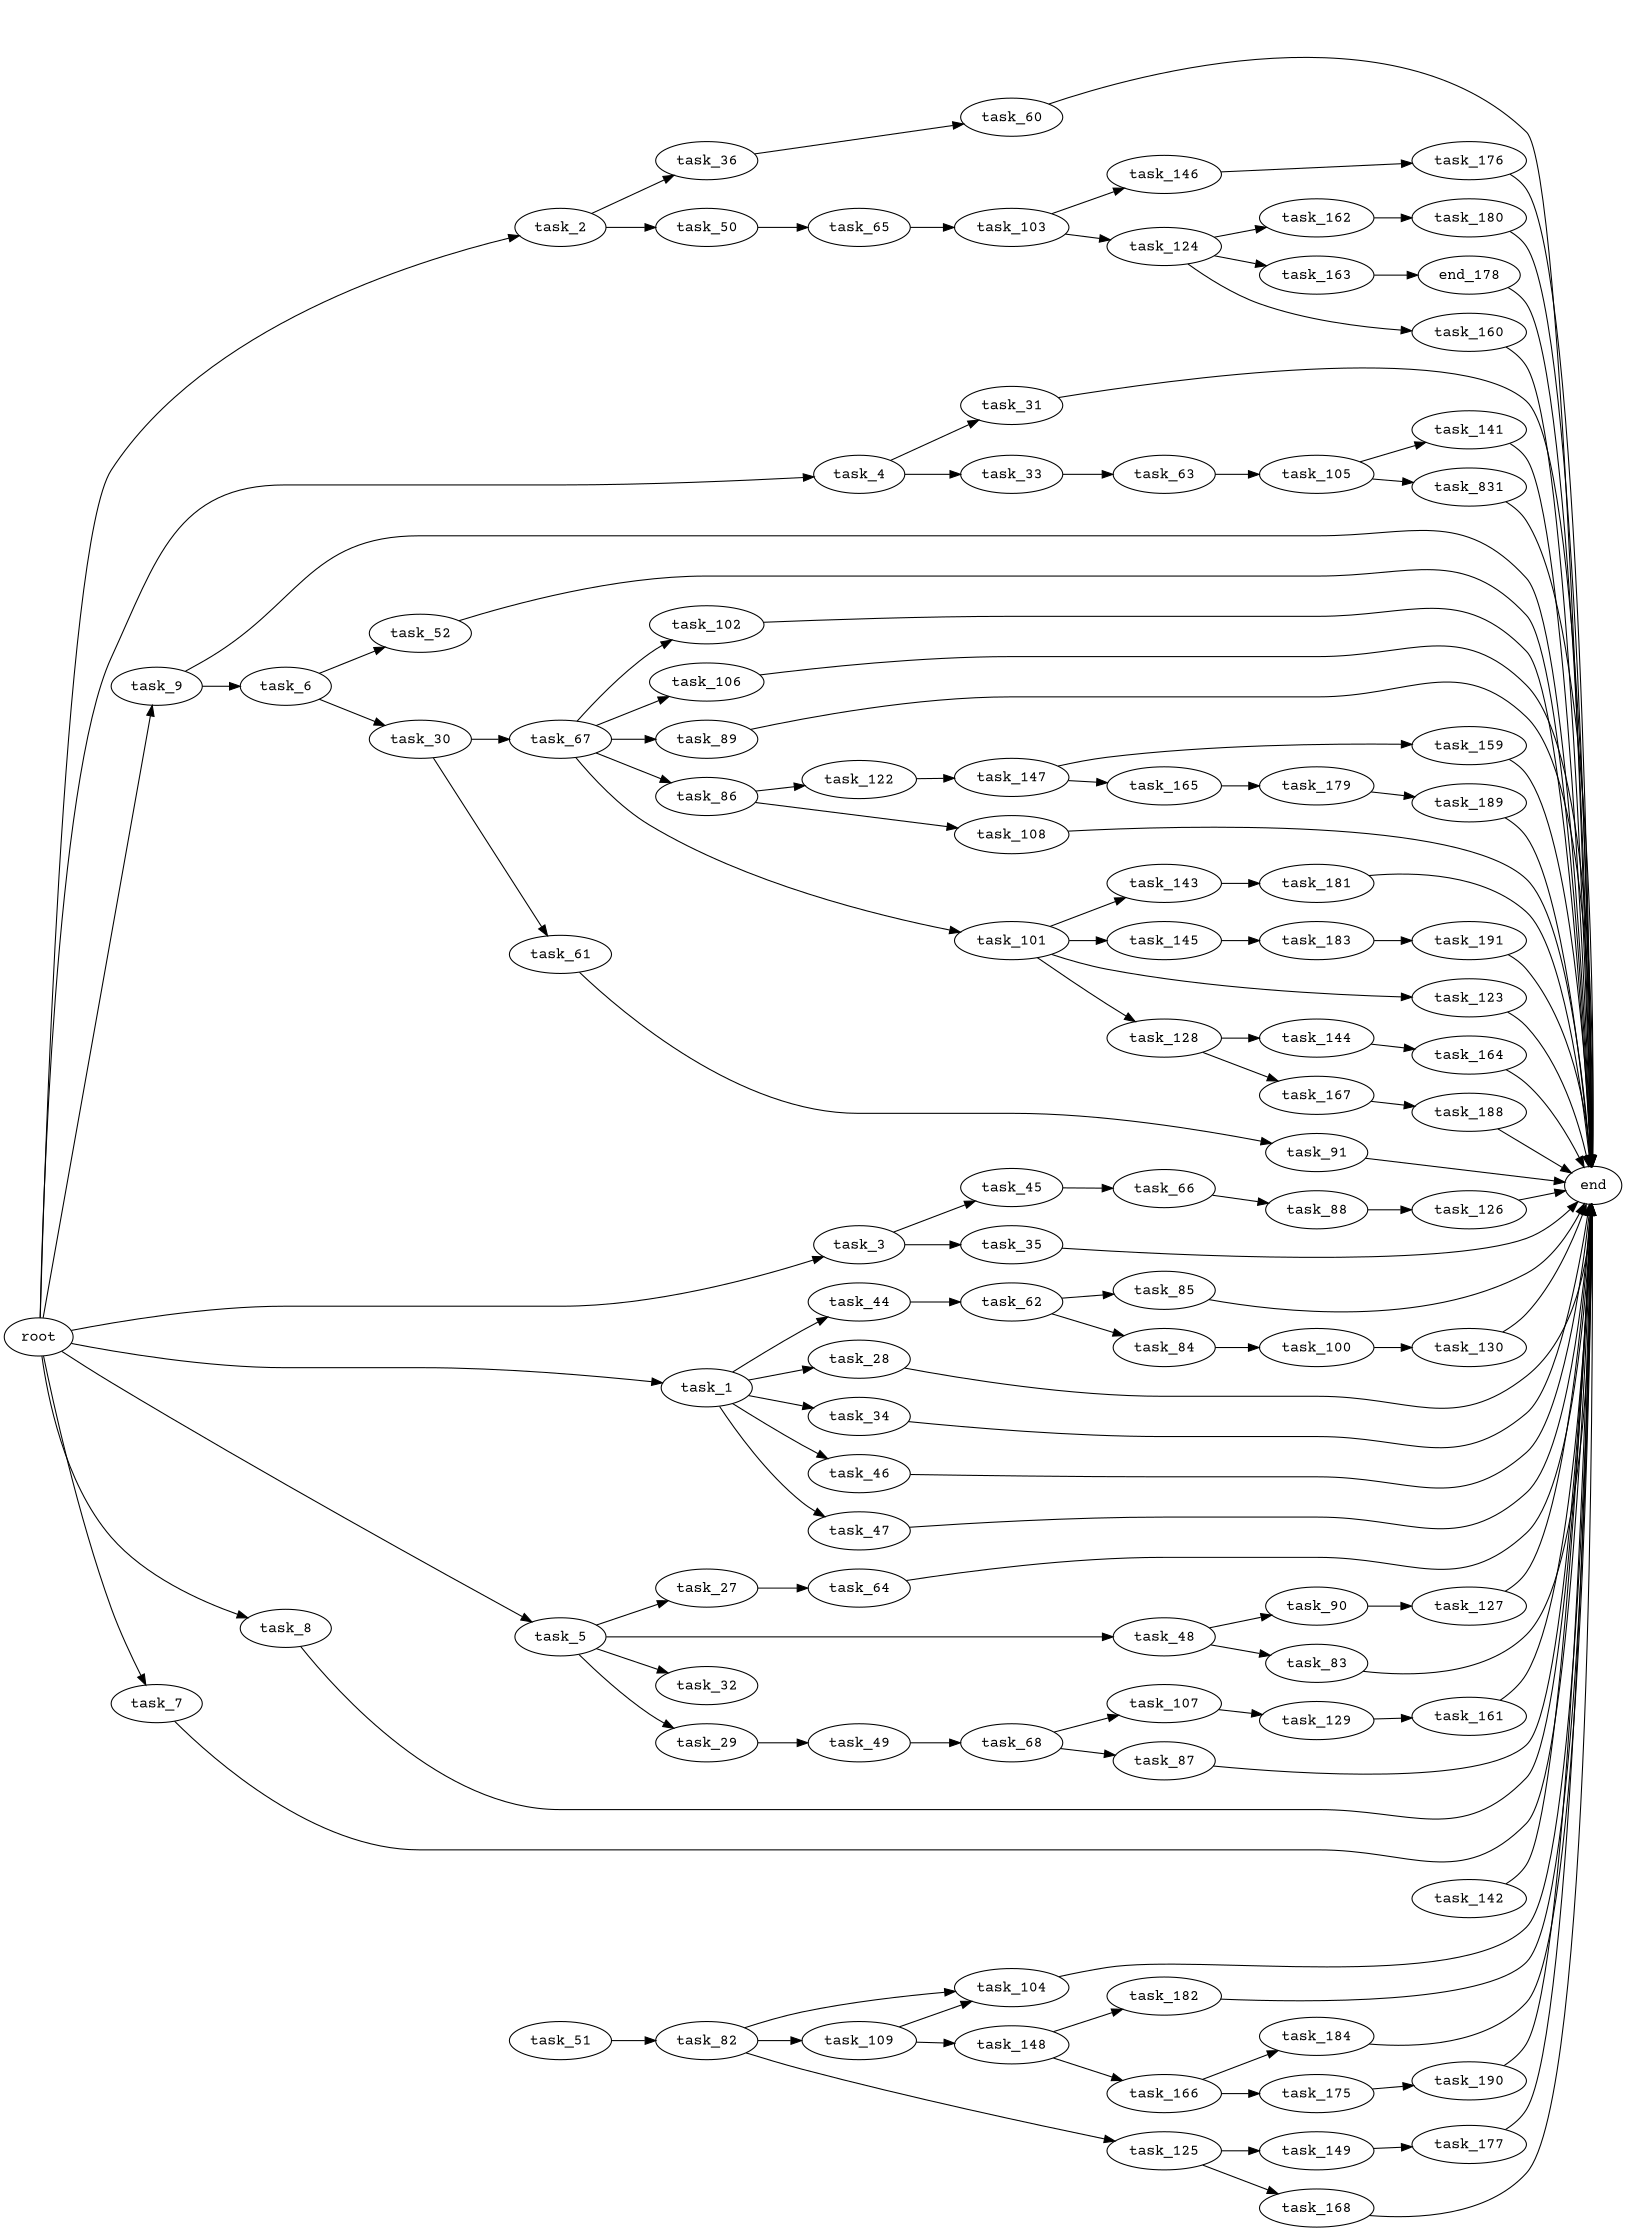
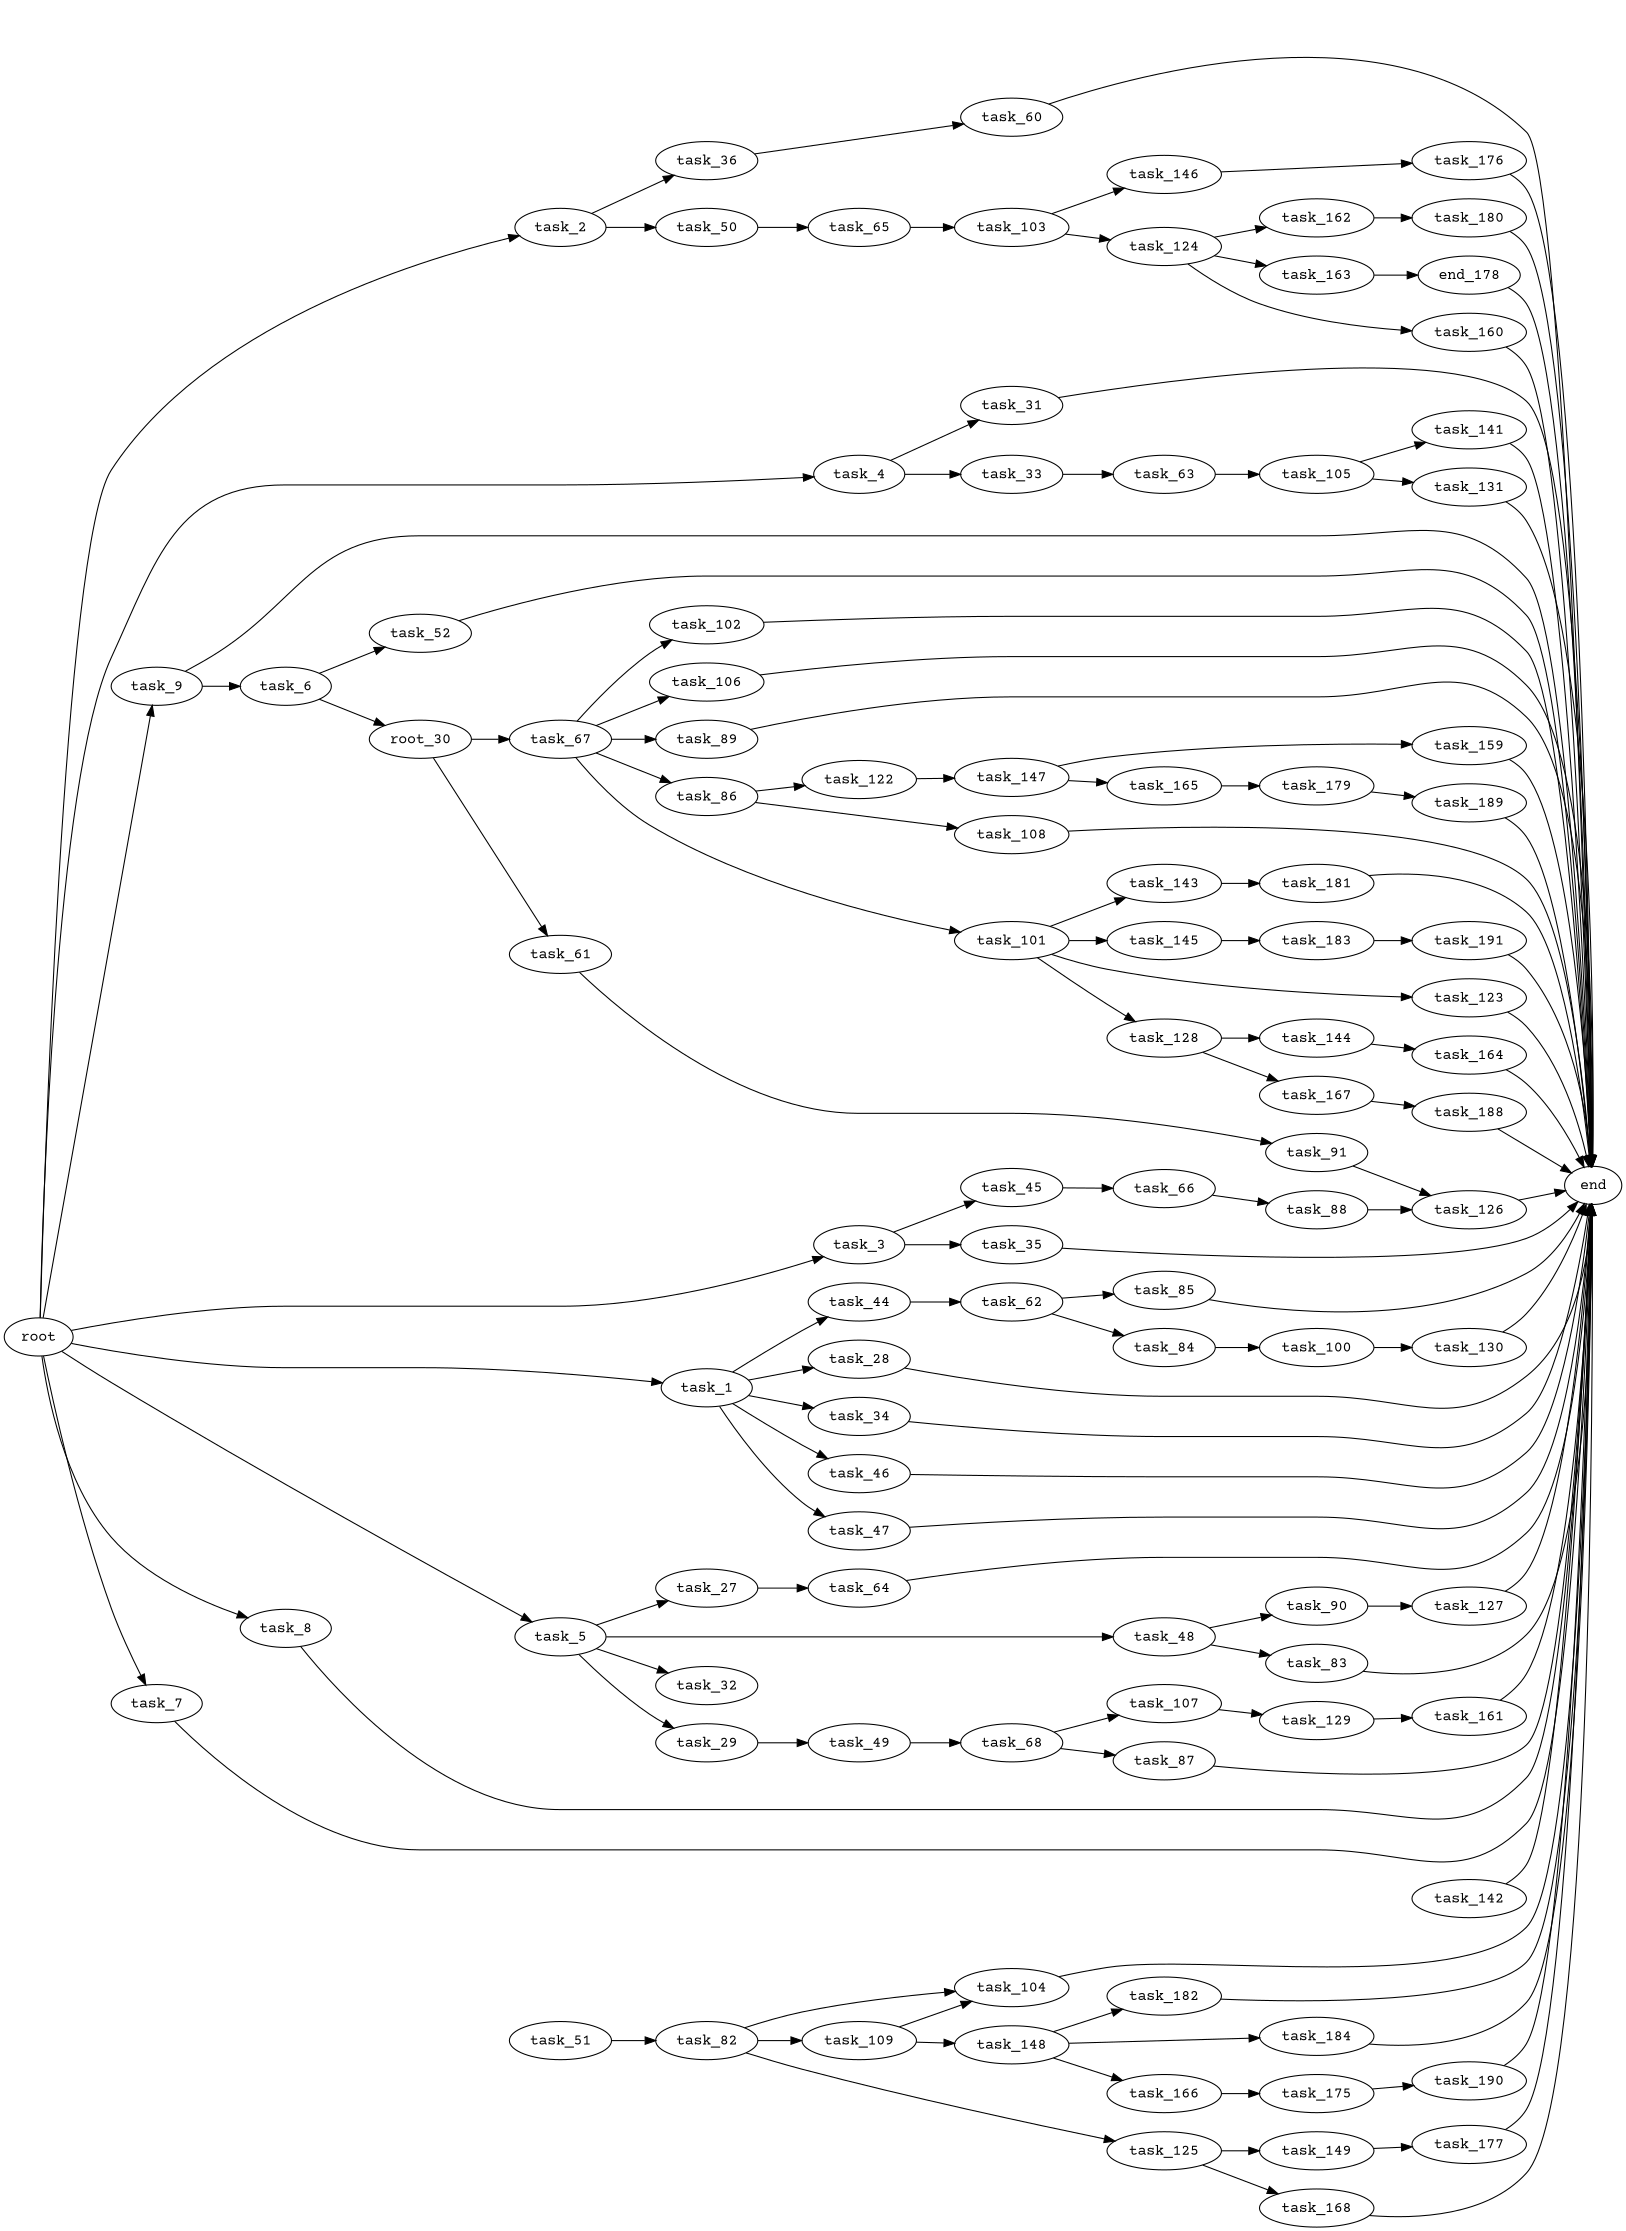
node "task_831": label "task_831" -> "task_131"
node "task_30": label "task_30" -> "root_30"
edge "task_91" -> "end": now "task_91" -> "task_126"
edge "task_166" -> "task_184": now "task_148" -> "task_184"
